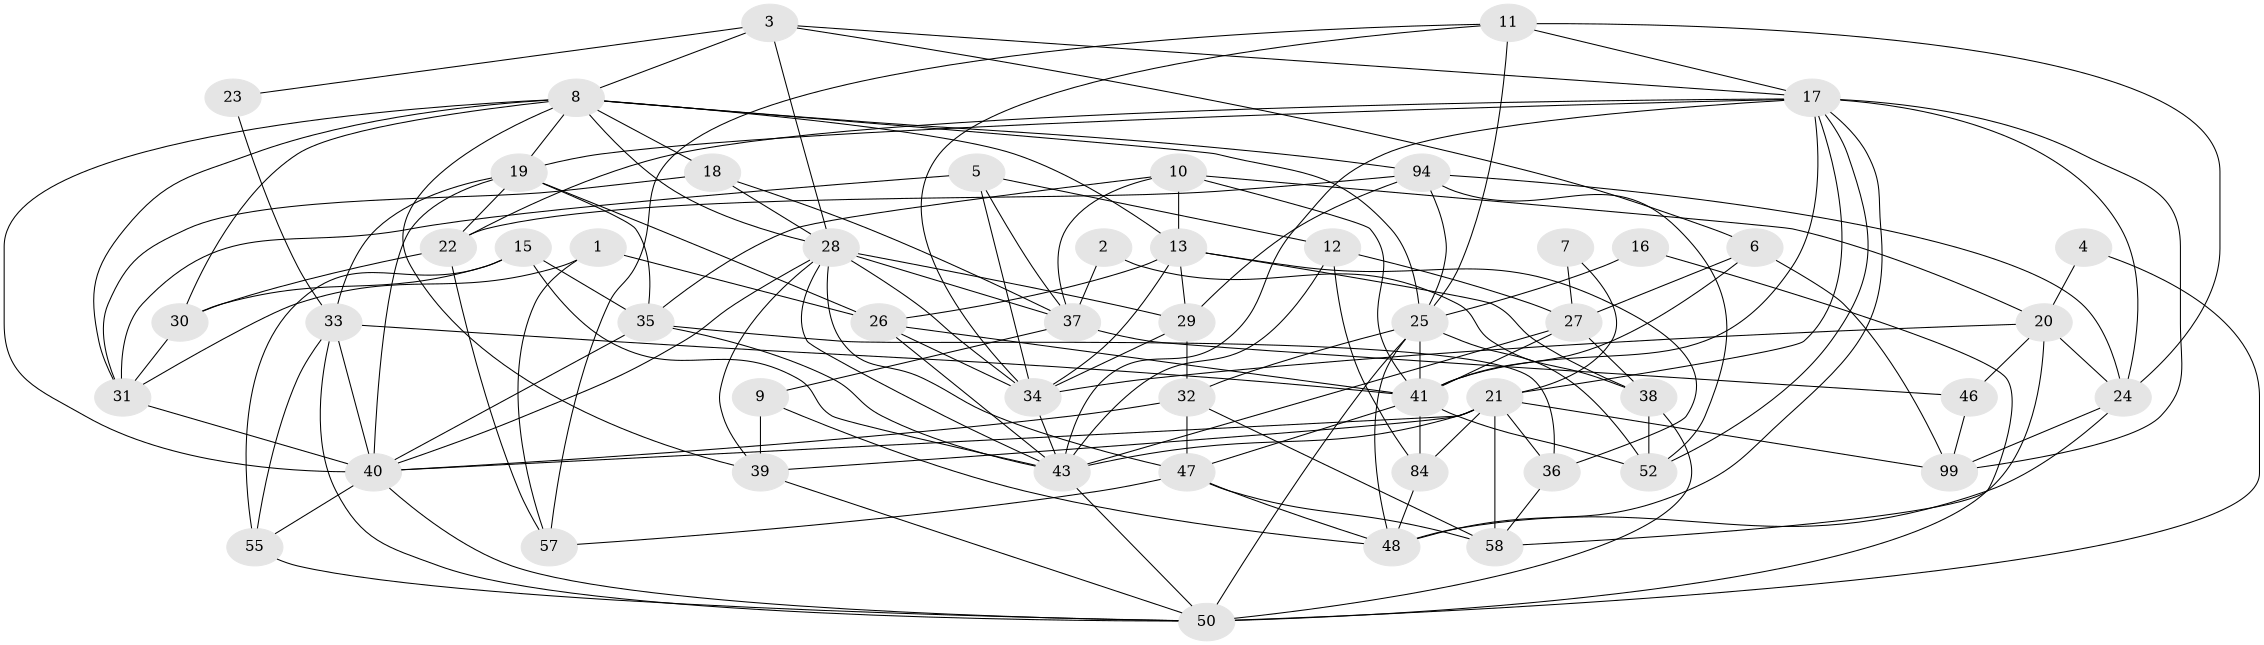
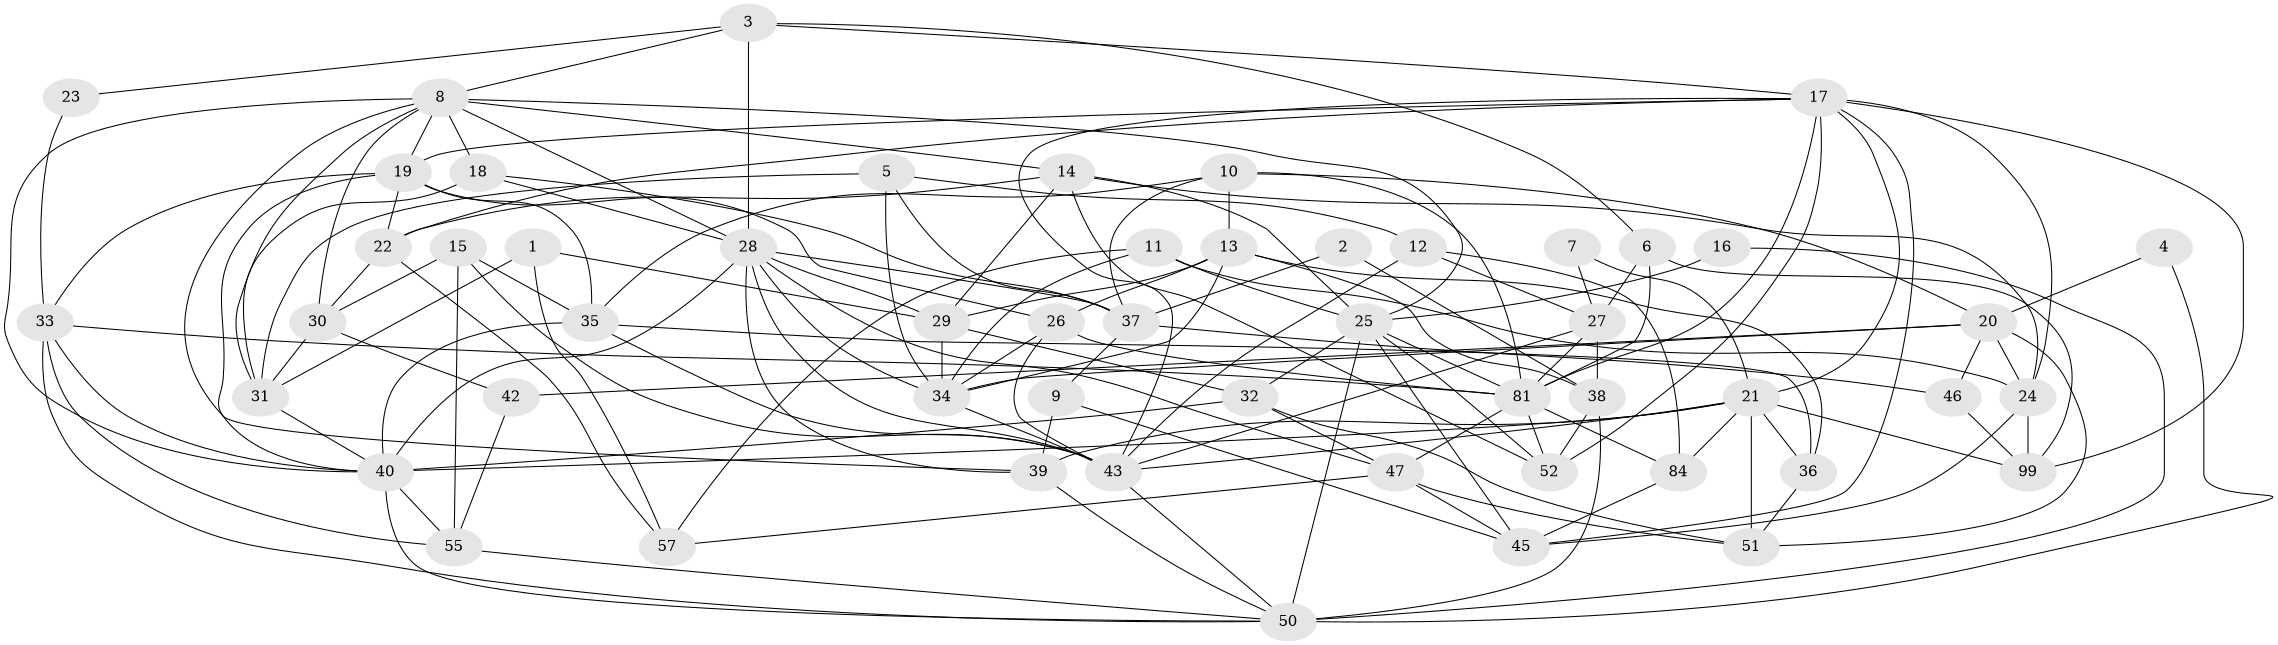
edge "11" -- "17": removed
edge "8" -- "13": removed
node "94": label "94" -> "14"
edge "1" -- "26": now "1" -- "29"
node "42": added
node "41": label "41" -> "81"
node "48": label "48" -> "45"
node "58": label "58" -> "51"
